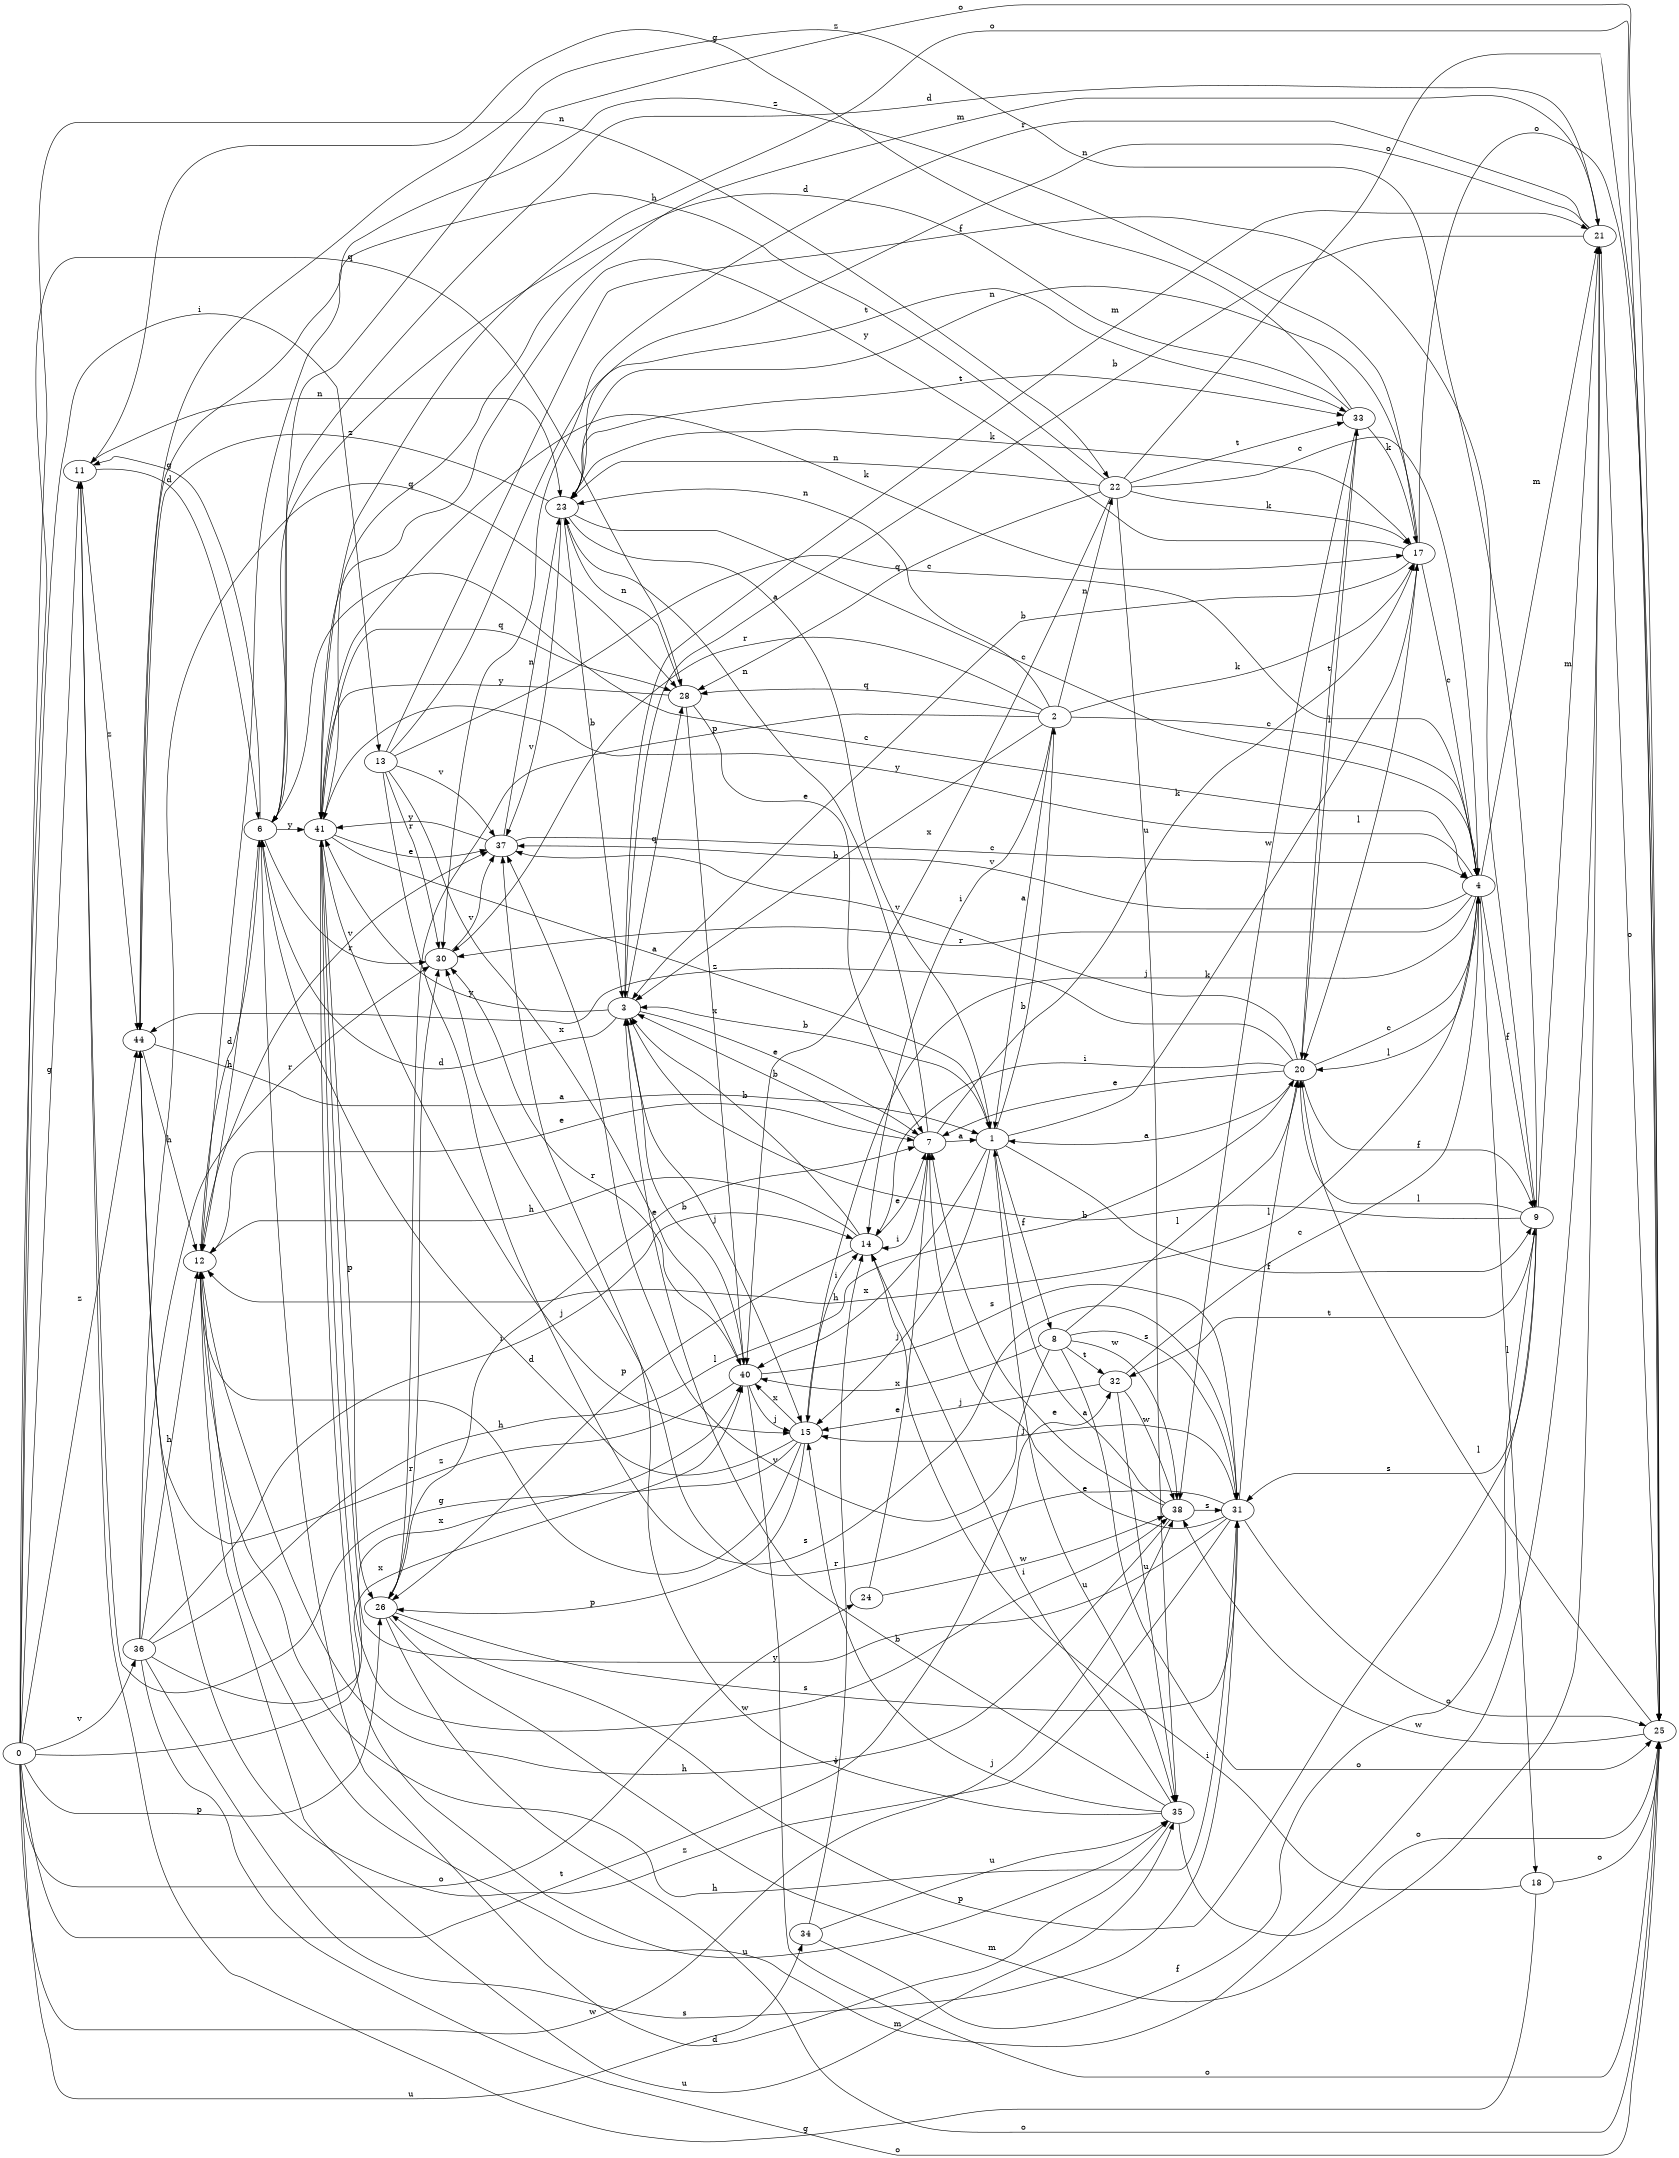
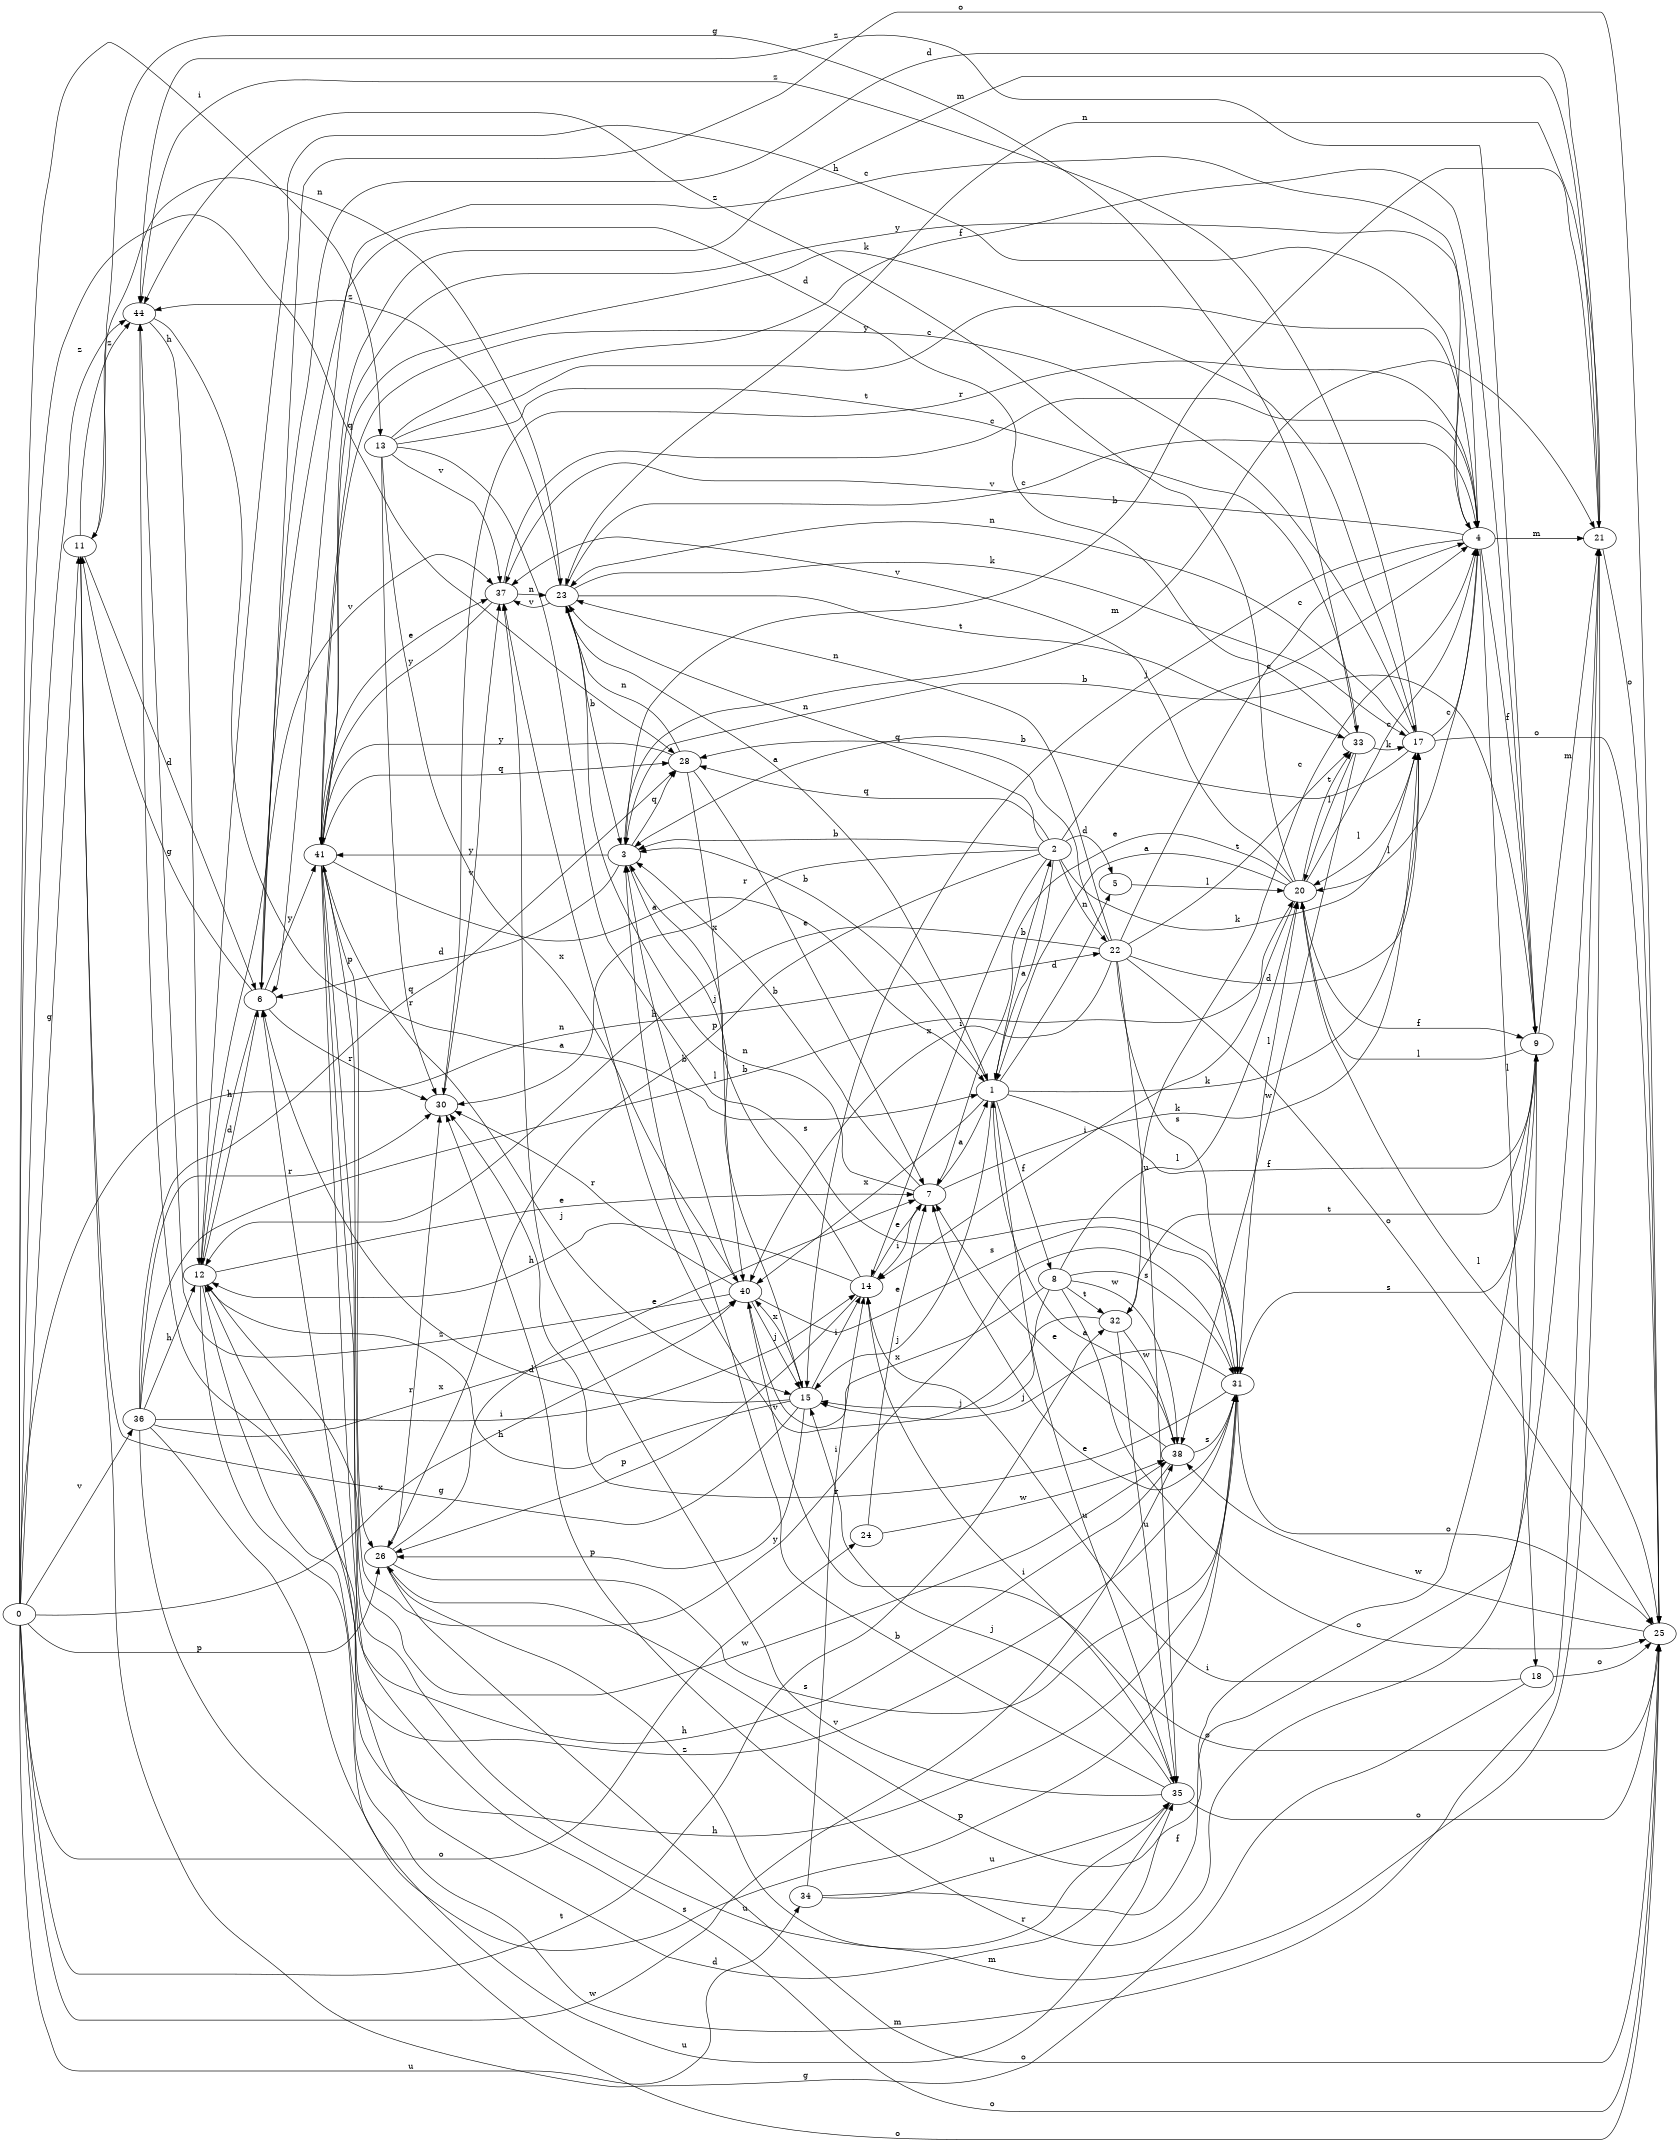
edge "22" -> "17": label "k" -> "d"
node "5": added
edge "3" -> "7": removed, label "e"
edge "22" -> "31": added, label "s"
